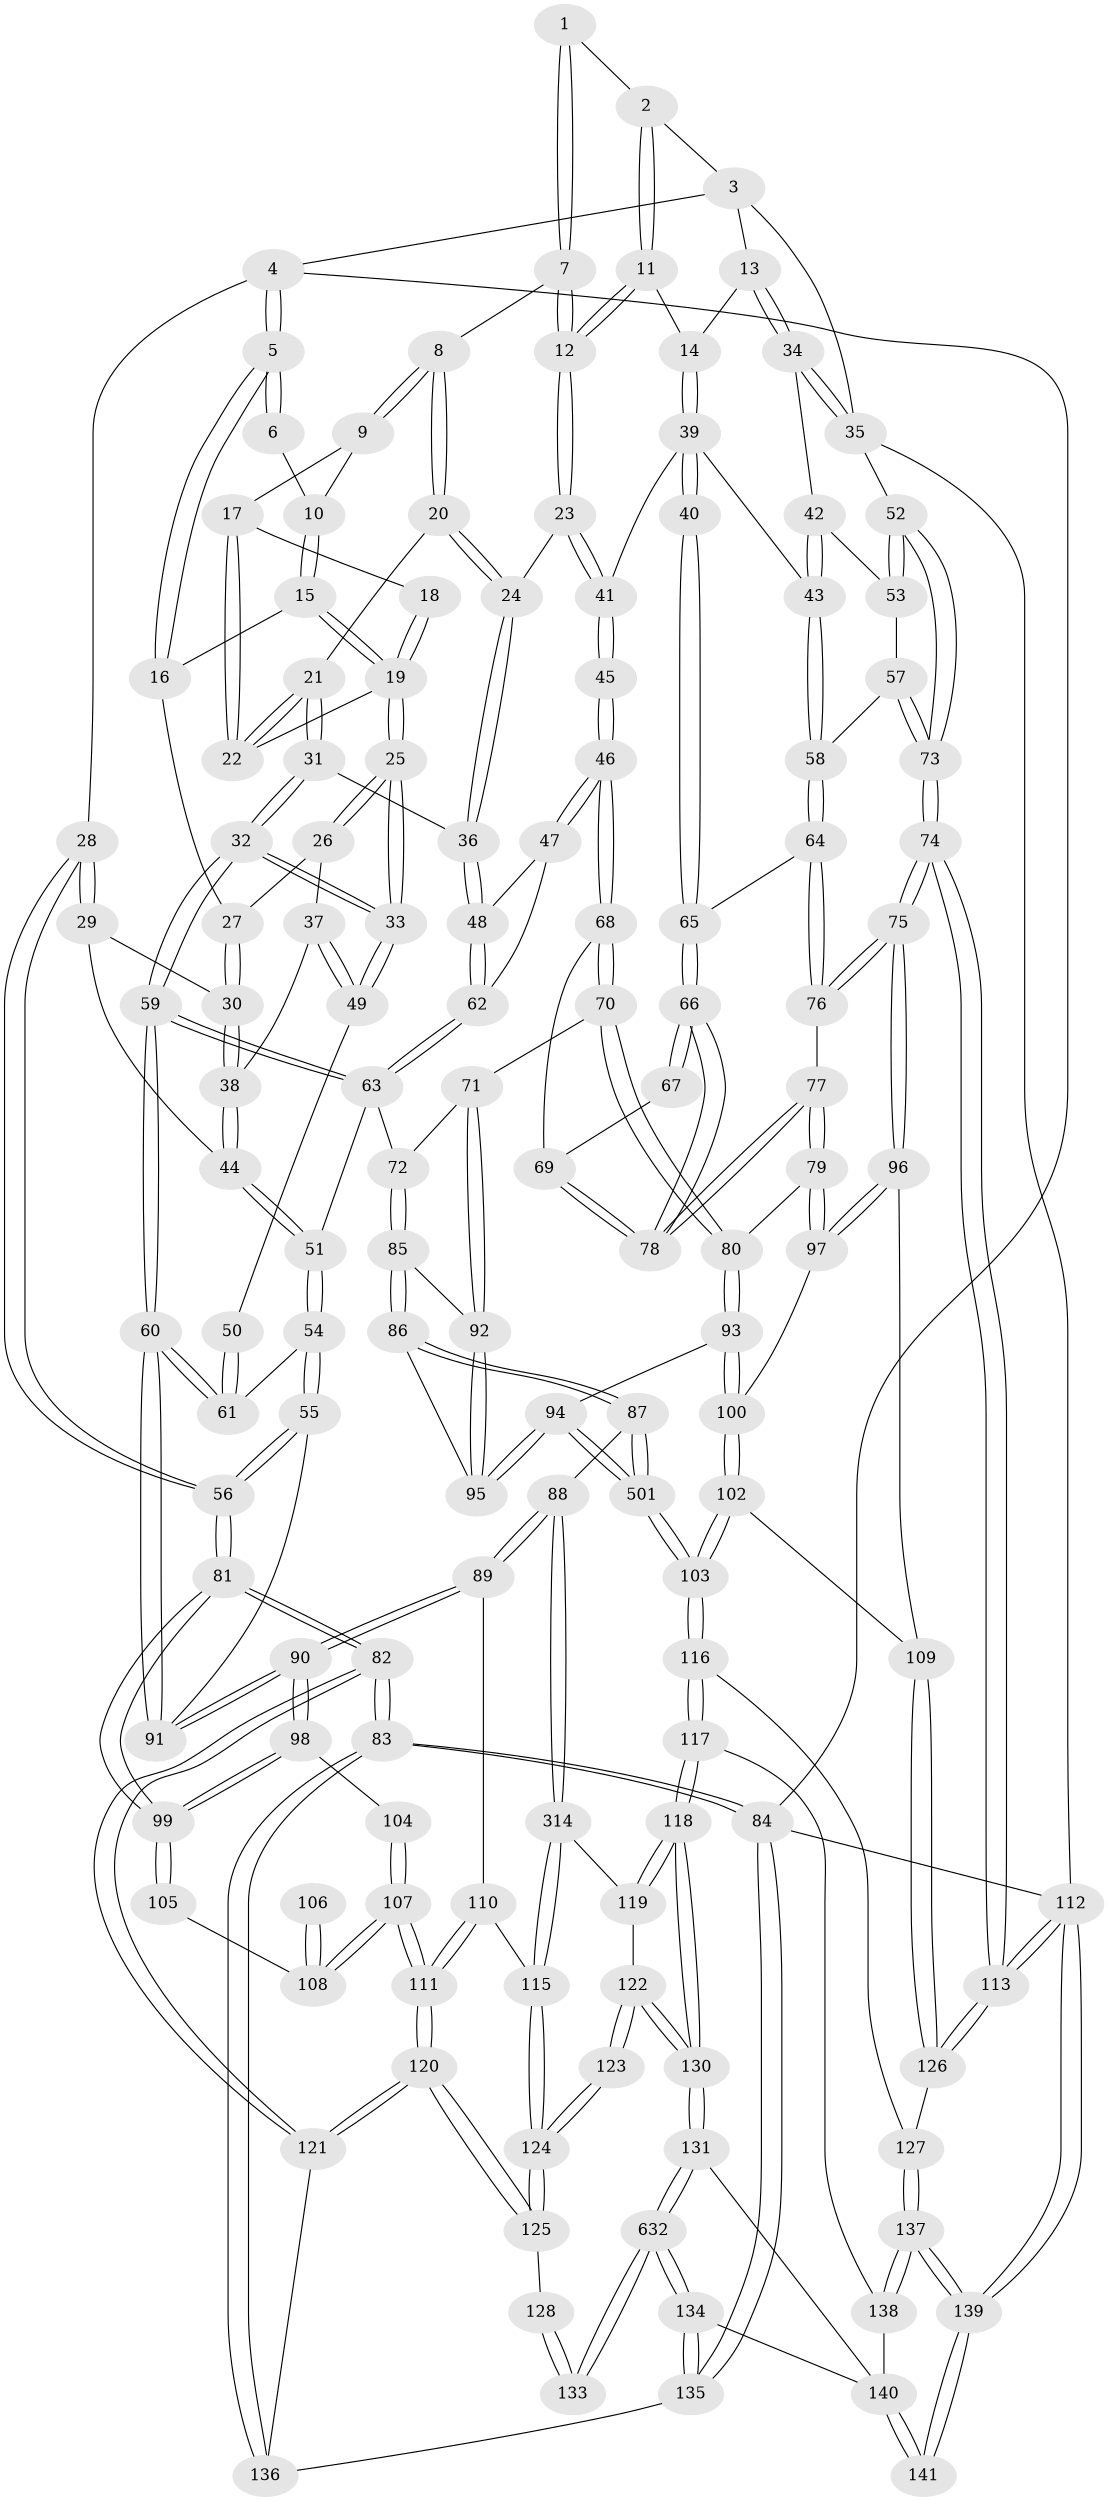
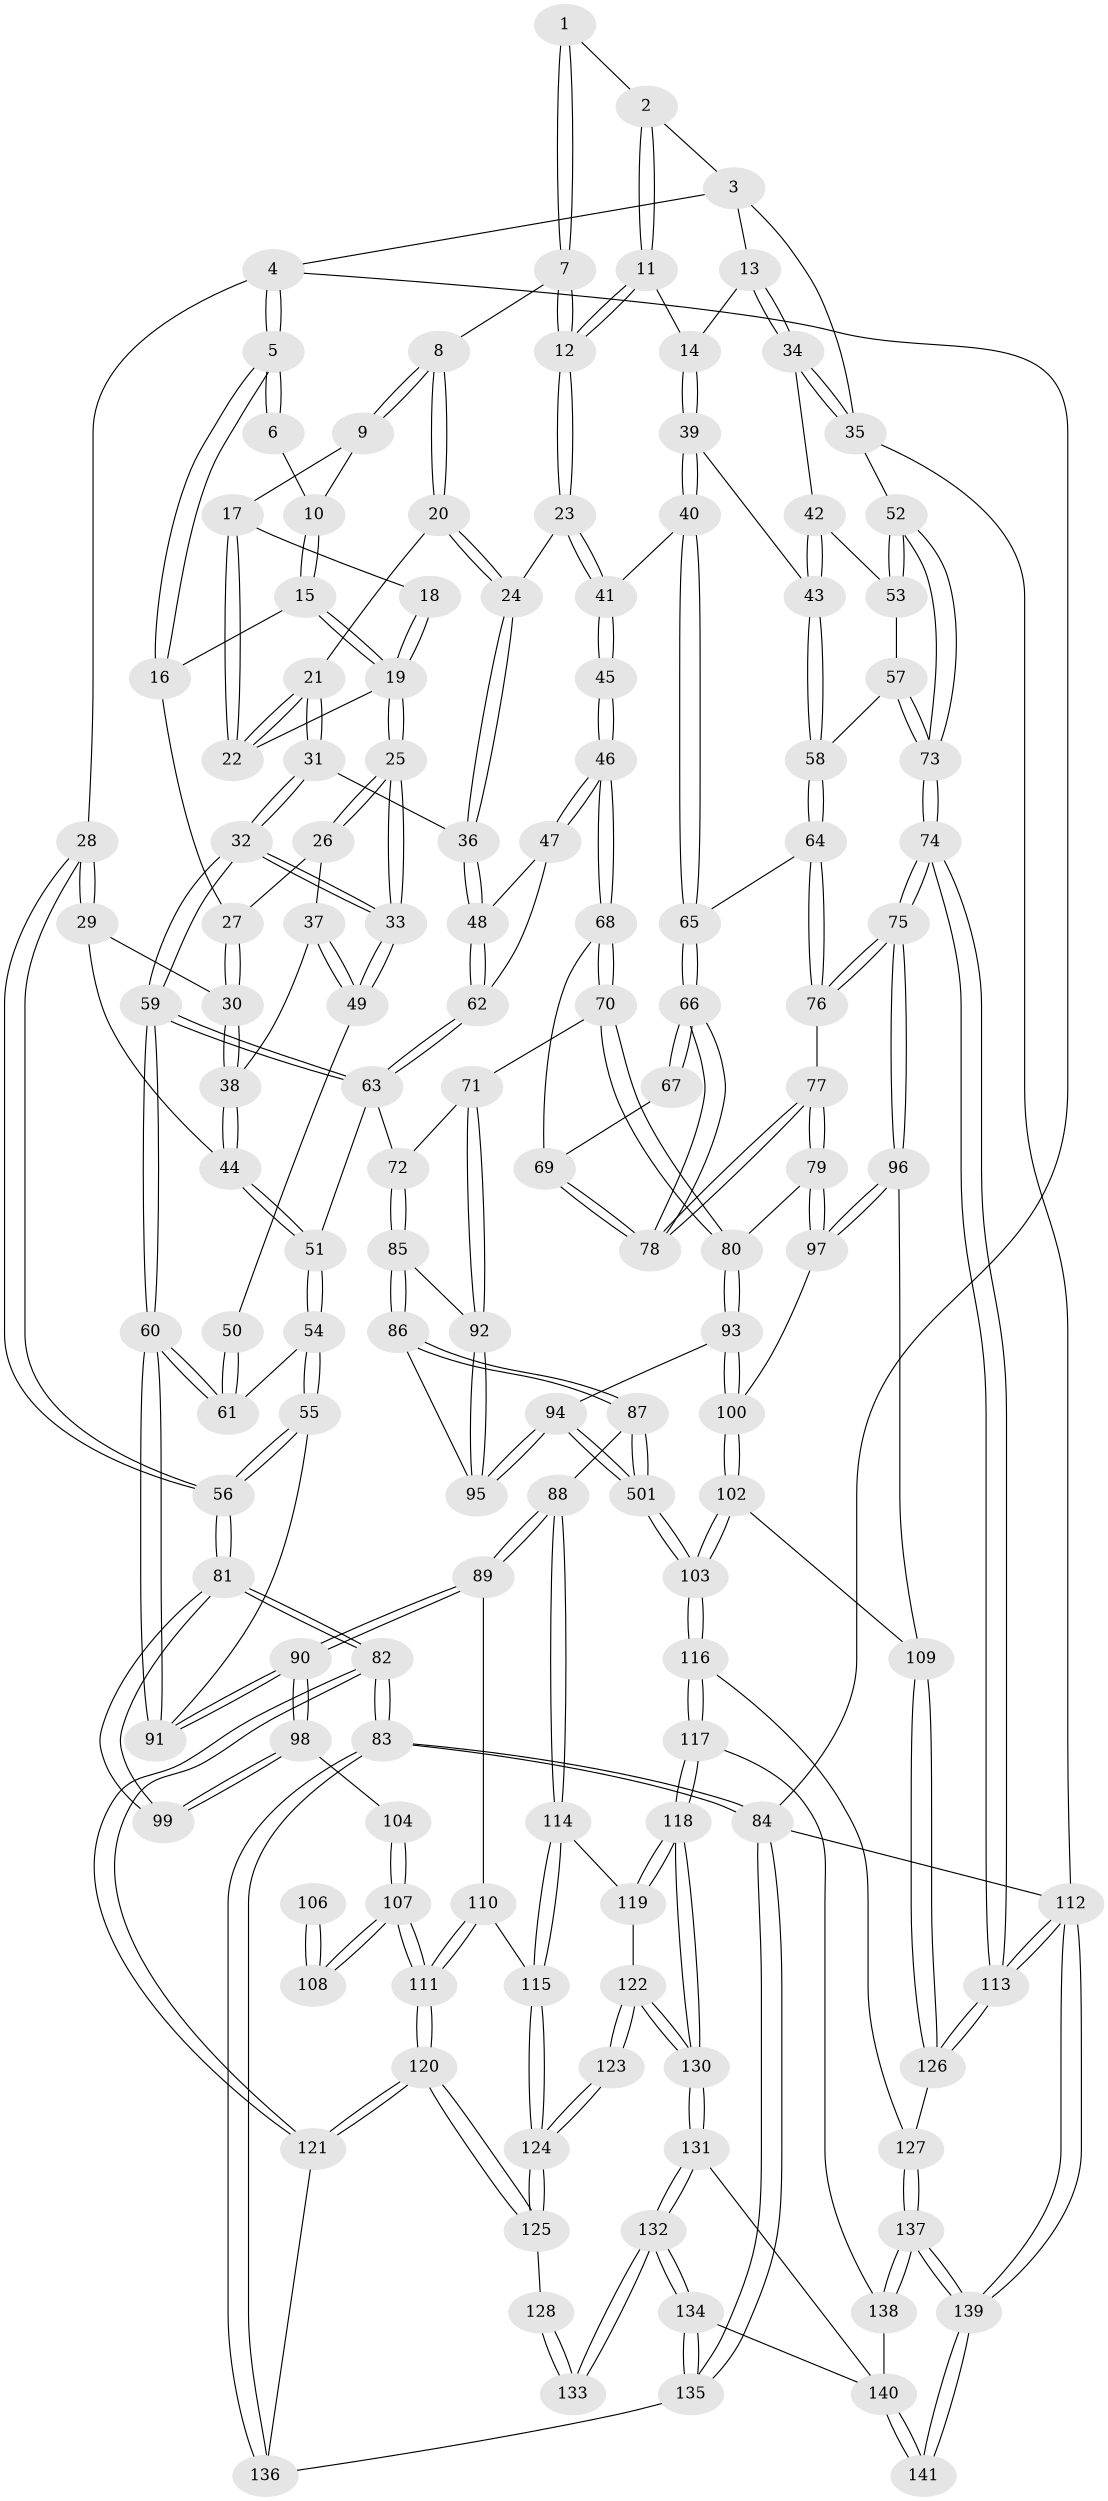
edge "39" -- "41": now "40" -- "41"
node "314": label "314" -> "114"
node "105": removed
node "632": label "632" -> "132"
